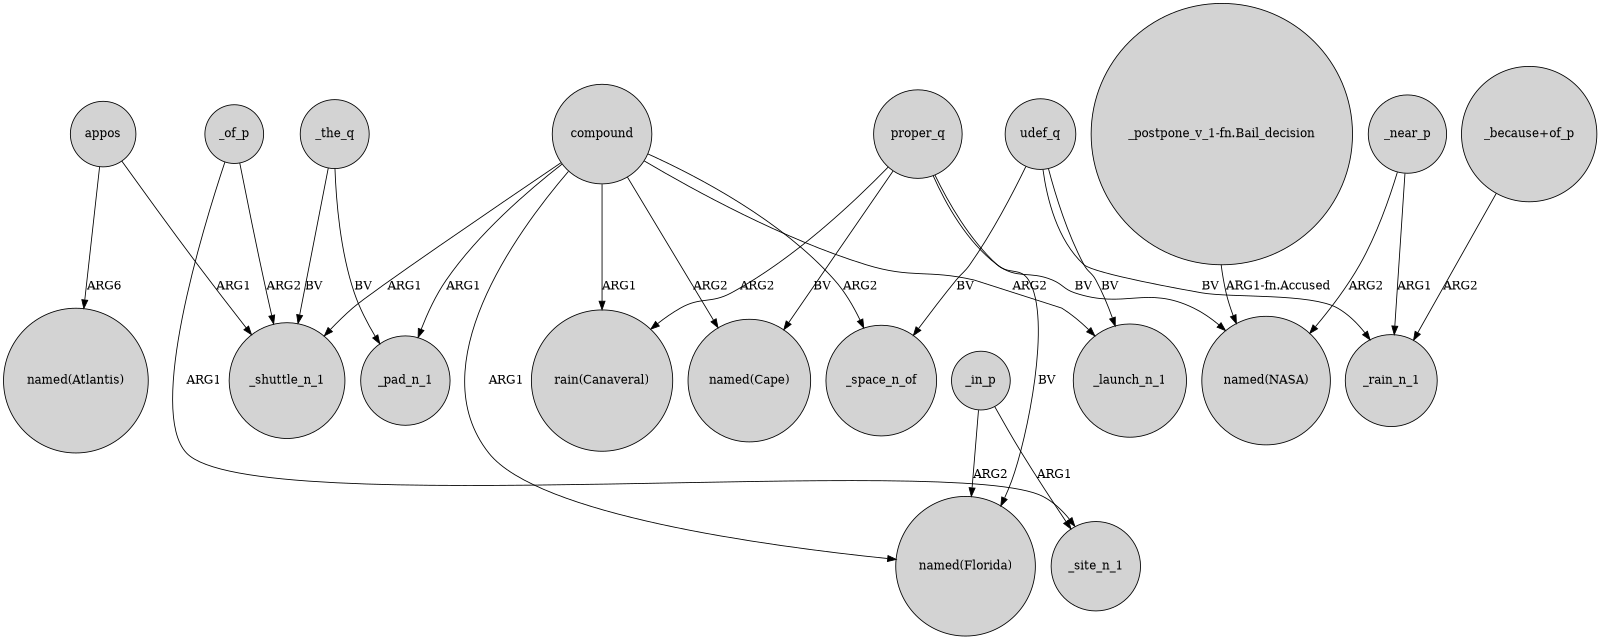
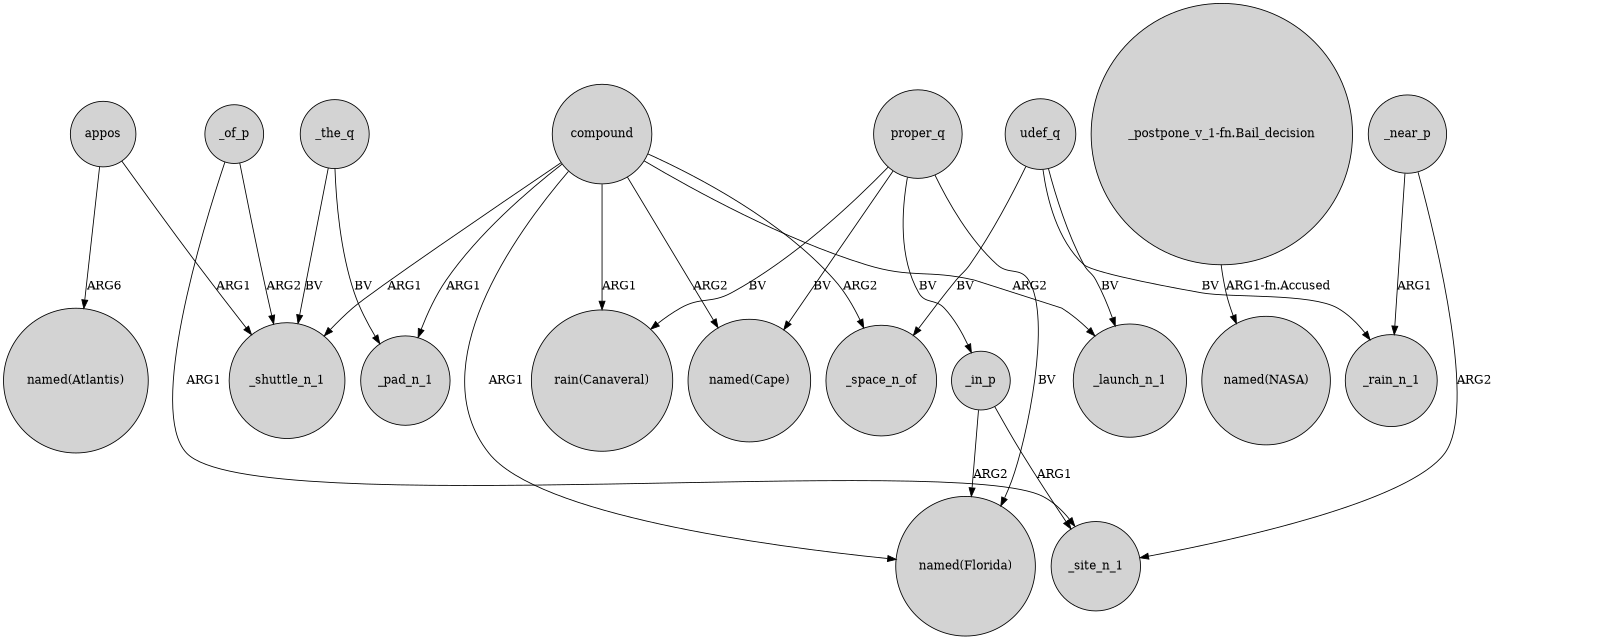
node "_because+of_p": removed
edge "_near_p" -> "named(NASA)": now "_near_p" -> "_site_n_1"
edge "proper_q" -> "named(NASA)": now "proper_q" -> "_in_p"
edge "proper_q" -> "rain(Canaveral)": label "ARG2" -> "BV"
